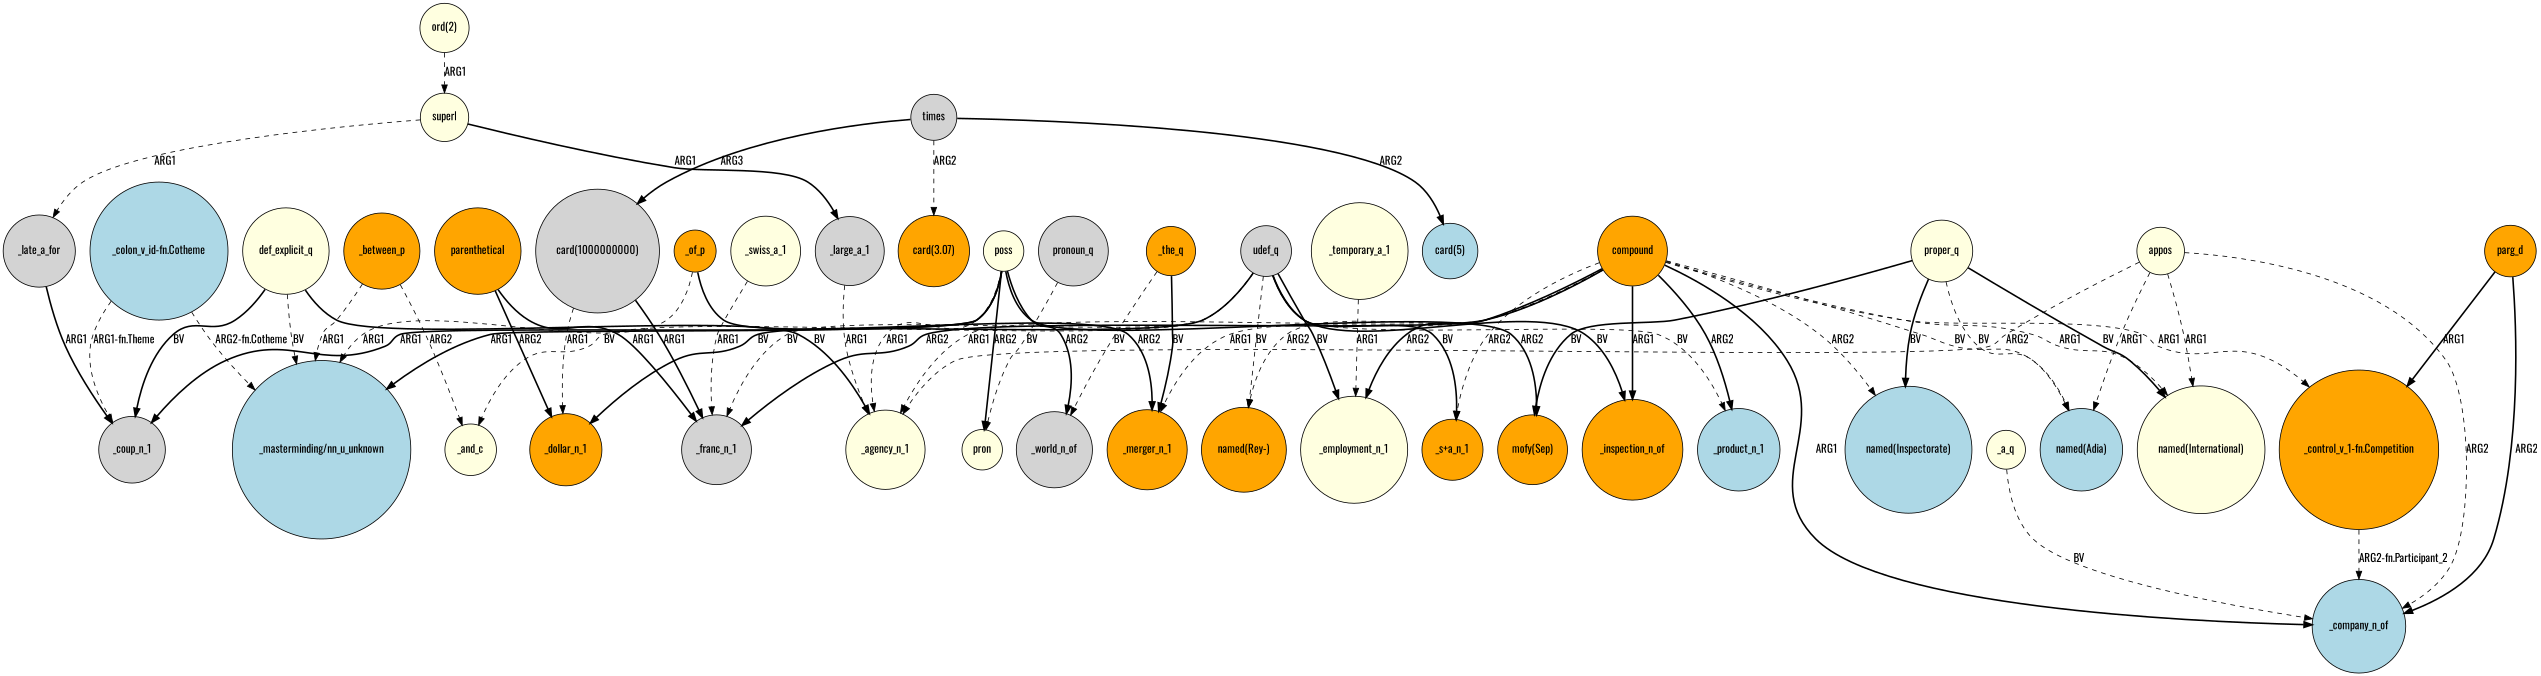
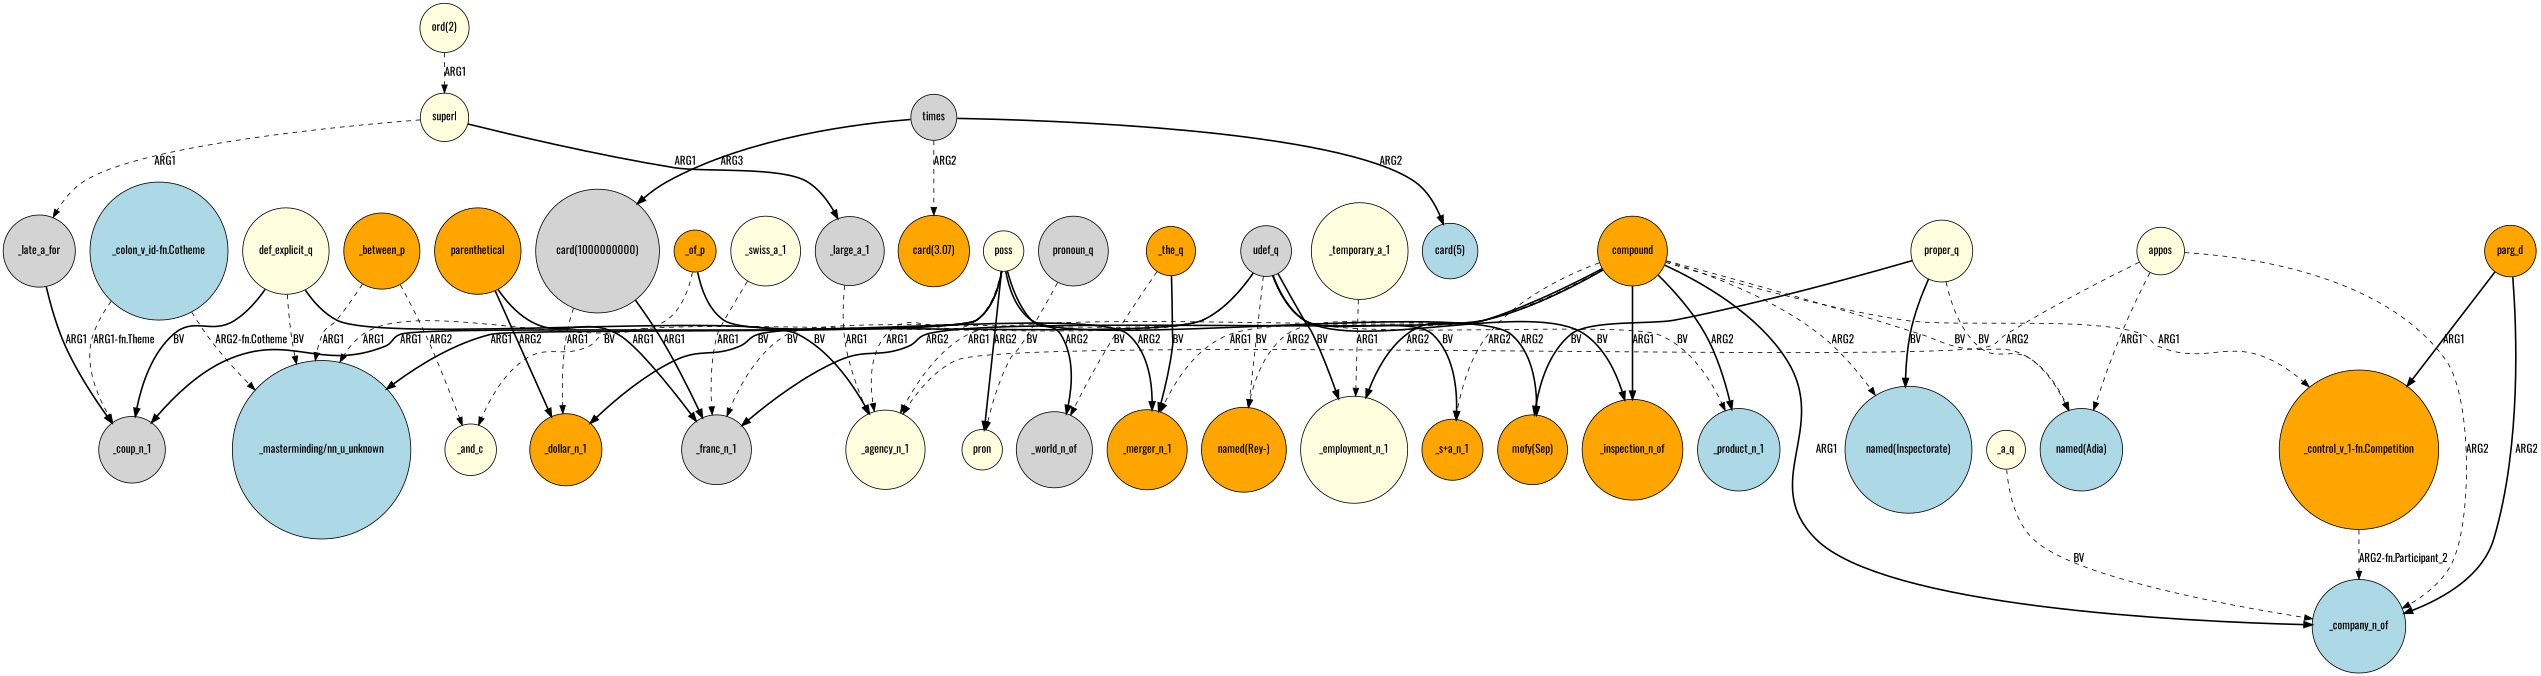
node "named(International)": removed
